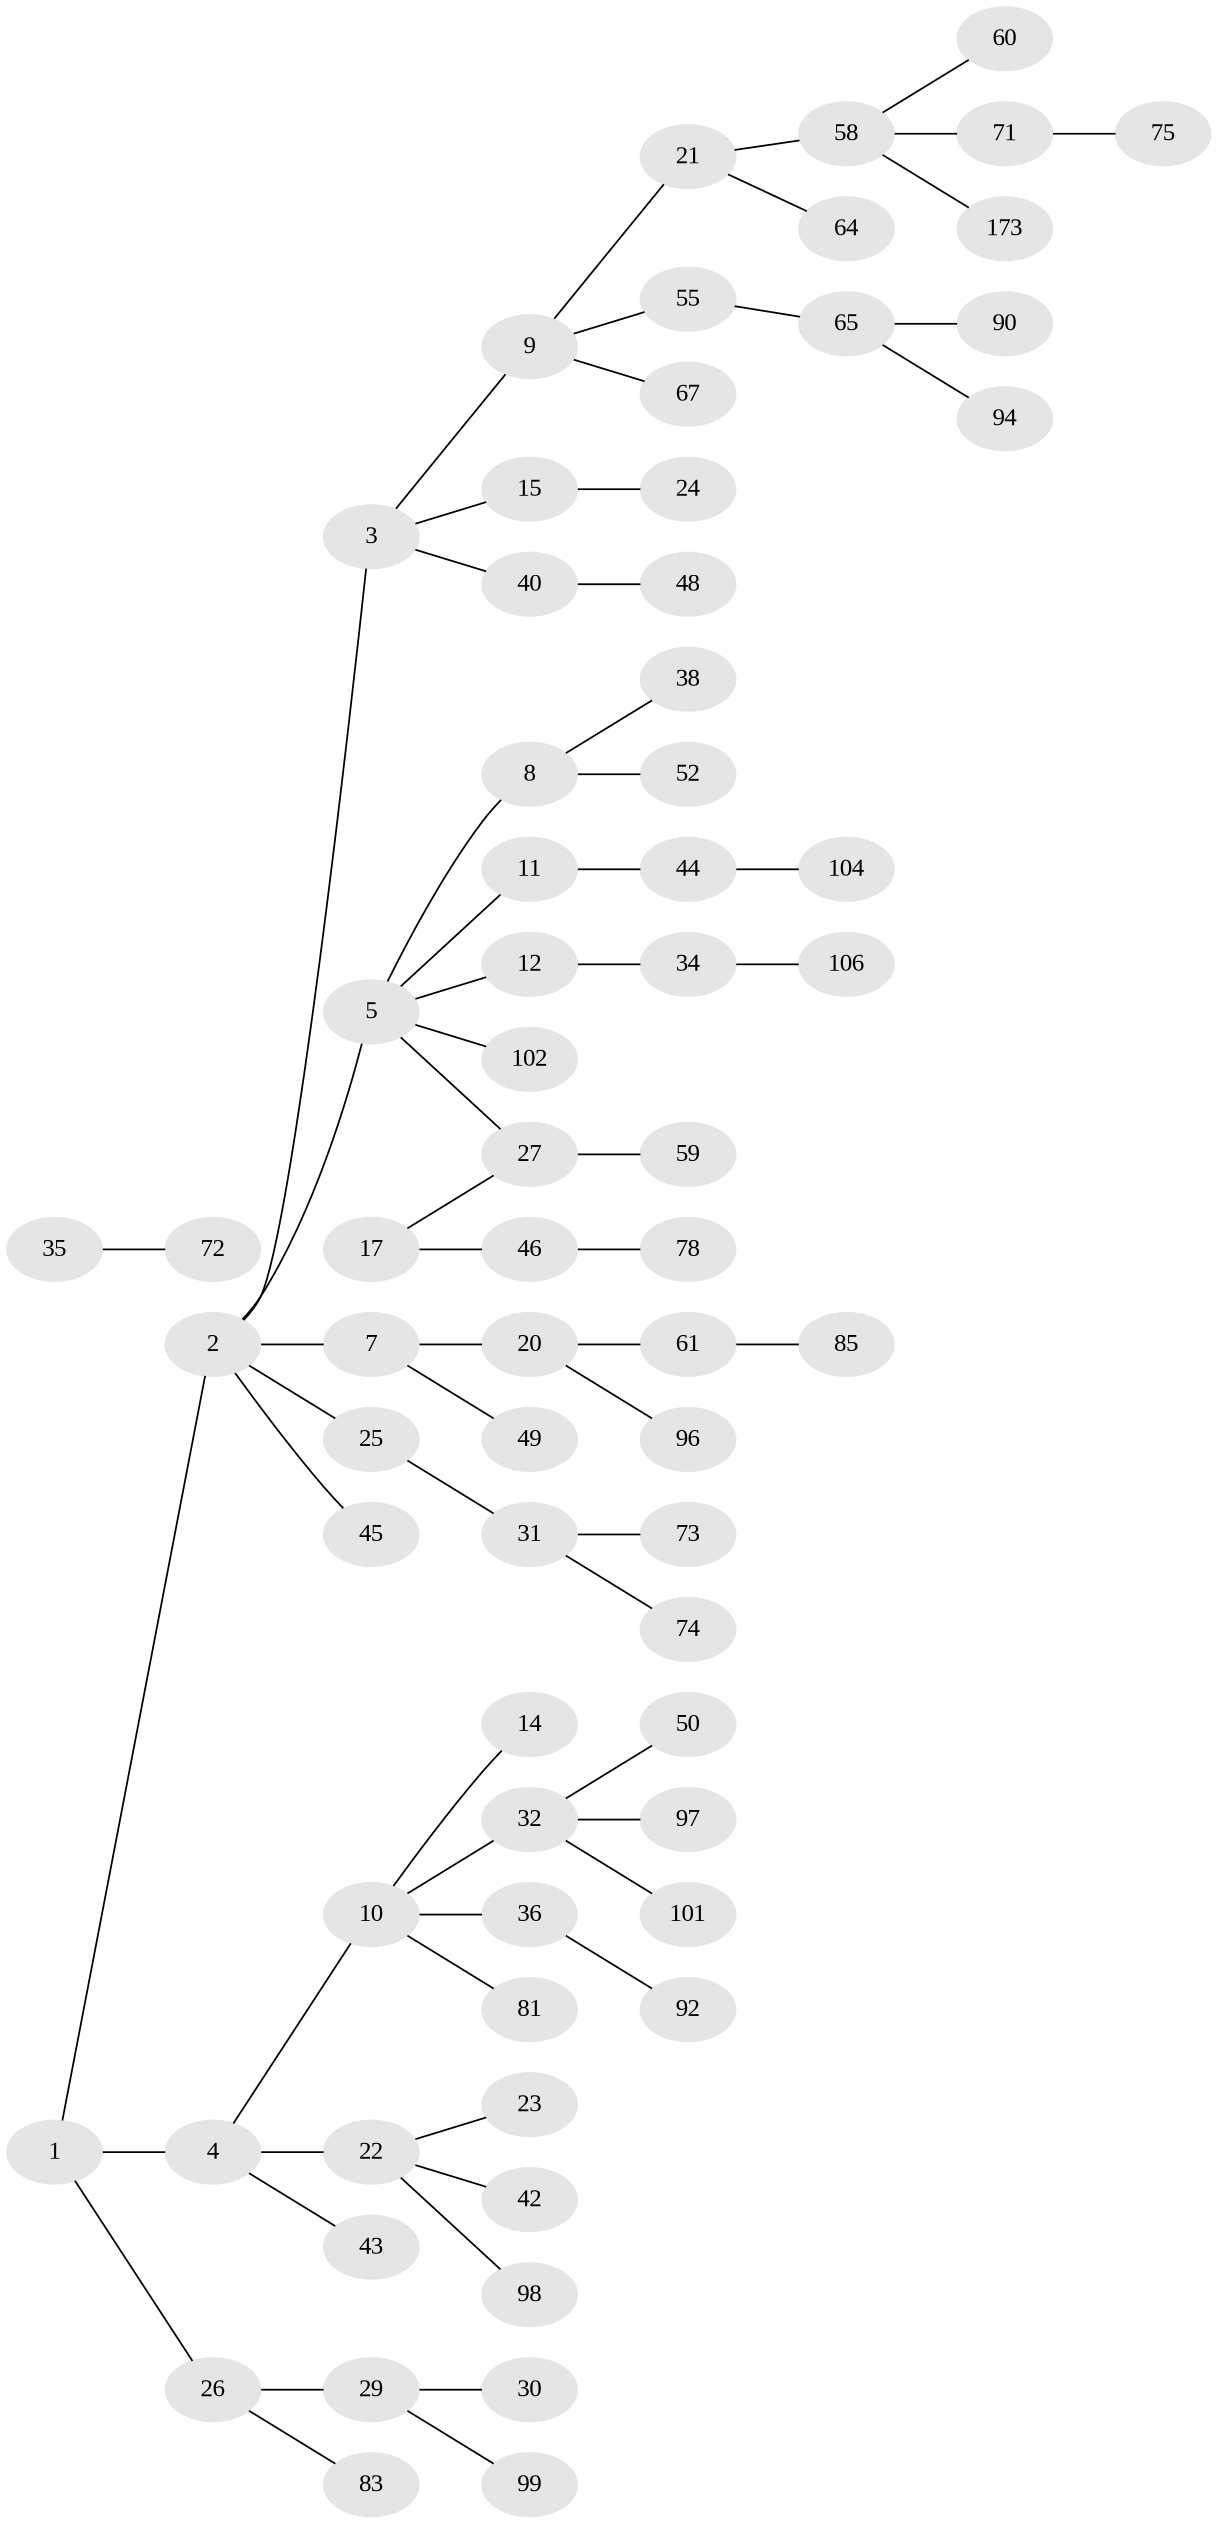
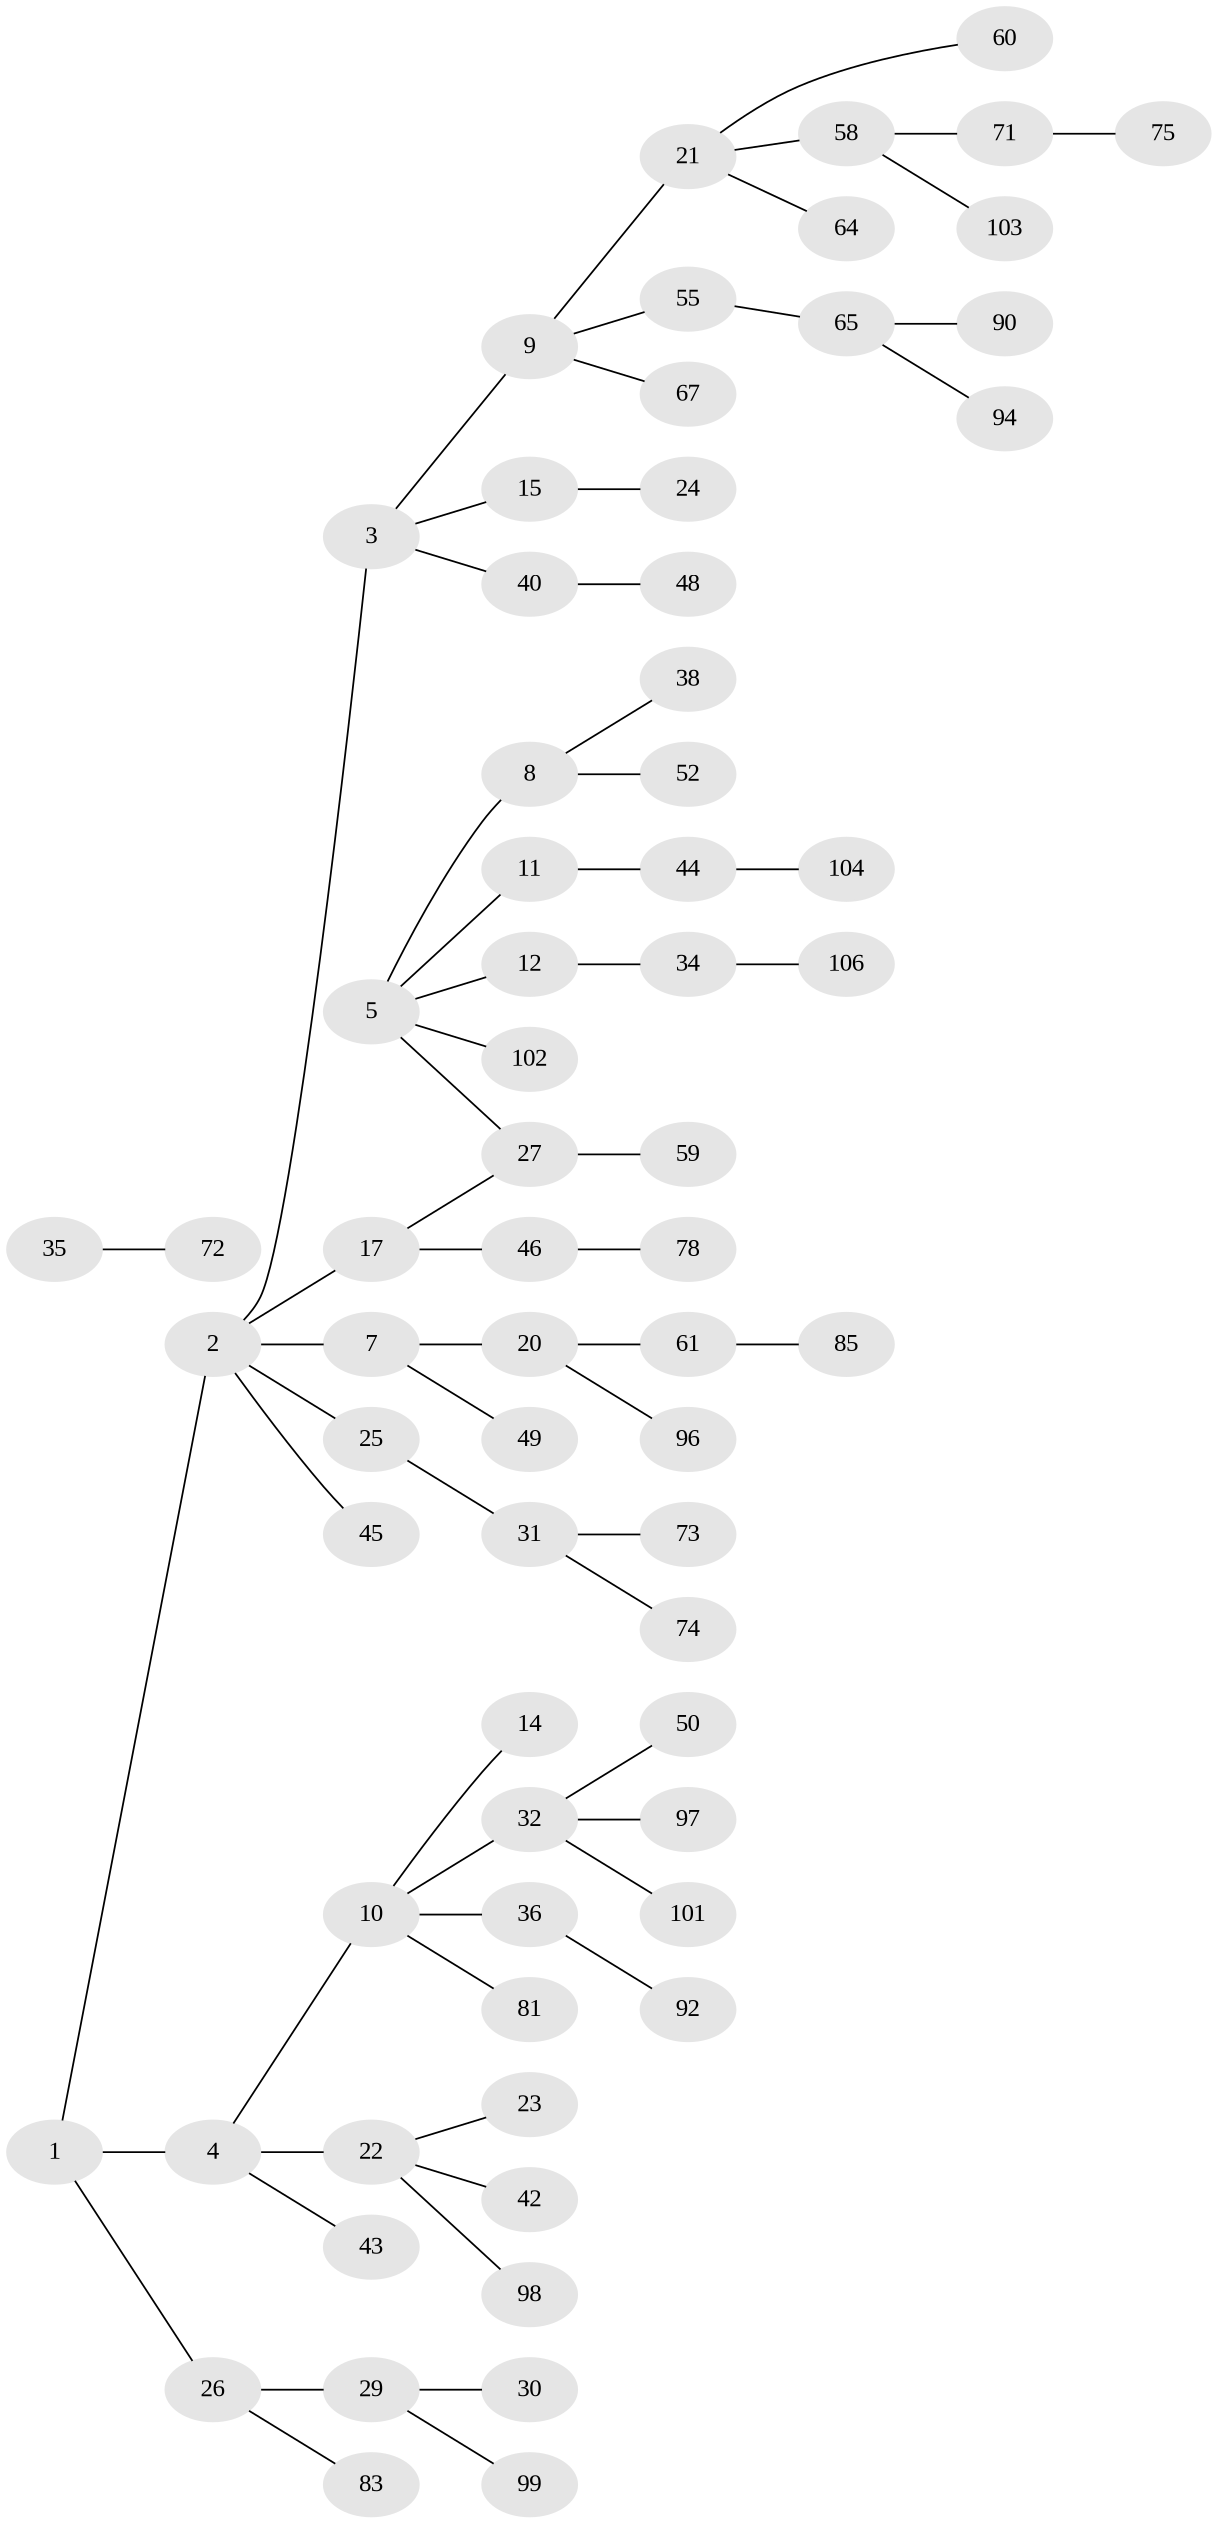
edge "60" -- "58": now "60" -- "21"
node "173": label "173" -> "103"
edge "5" -- "2": now "17" -- "2"
